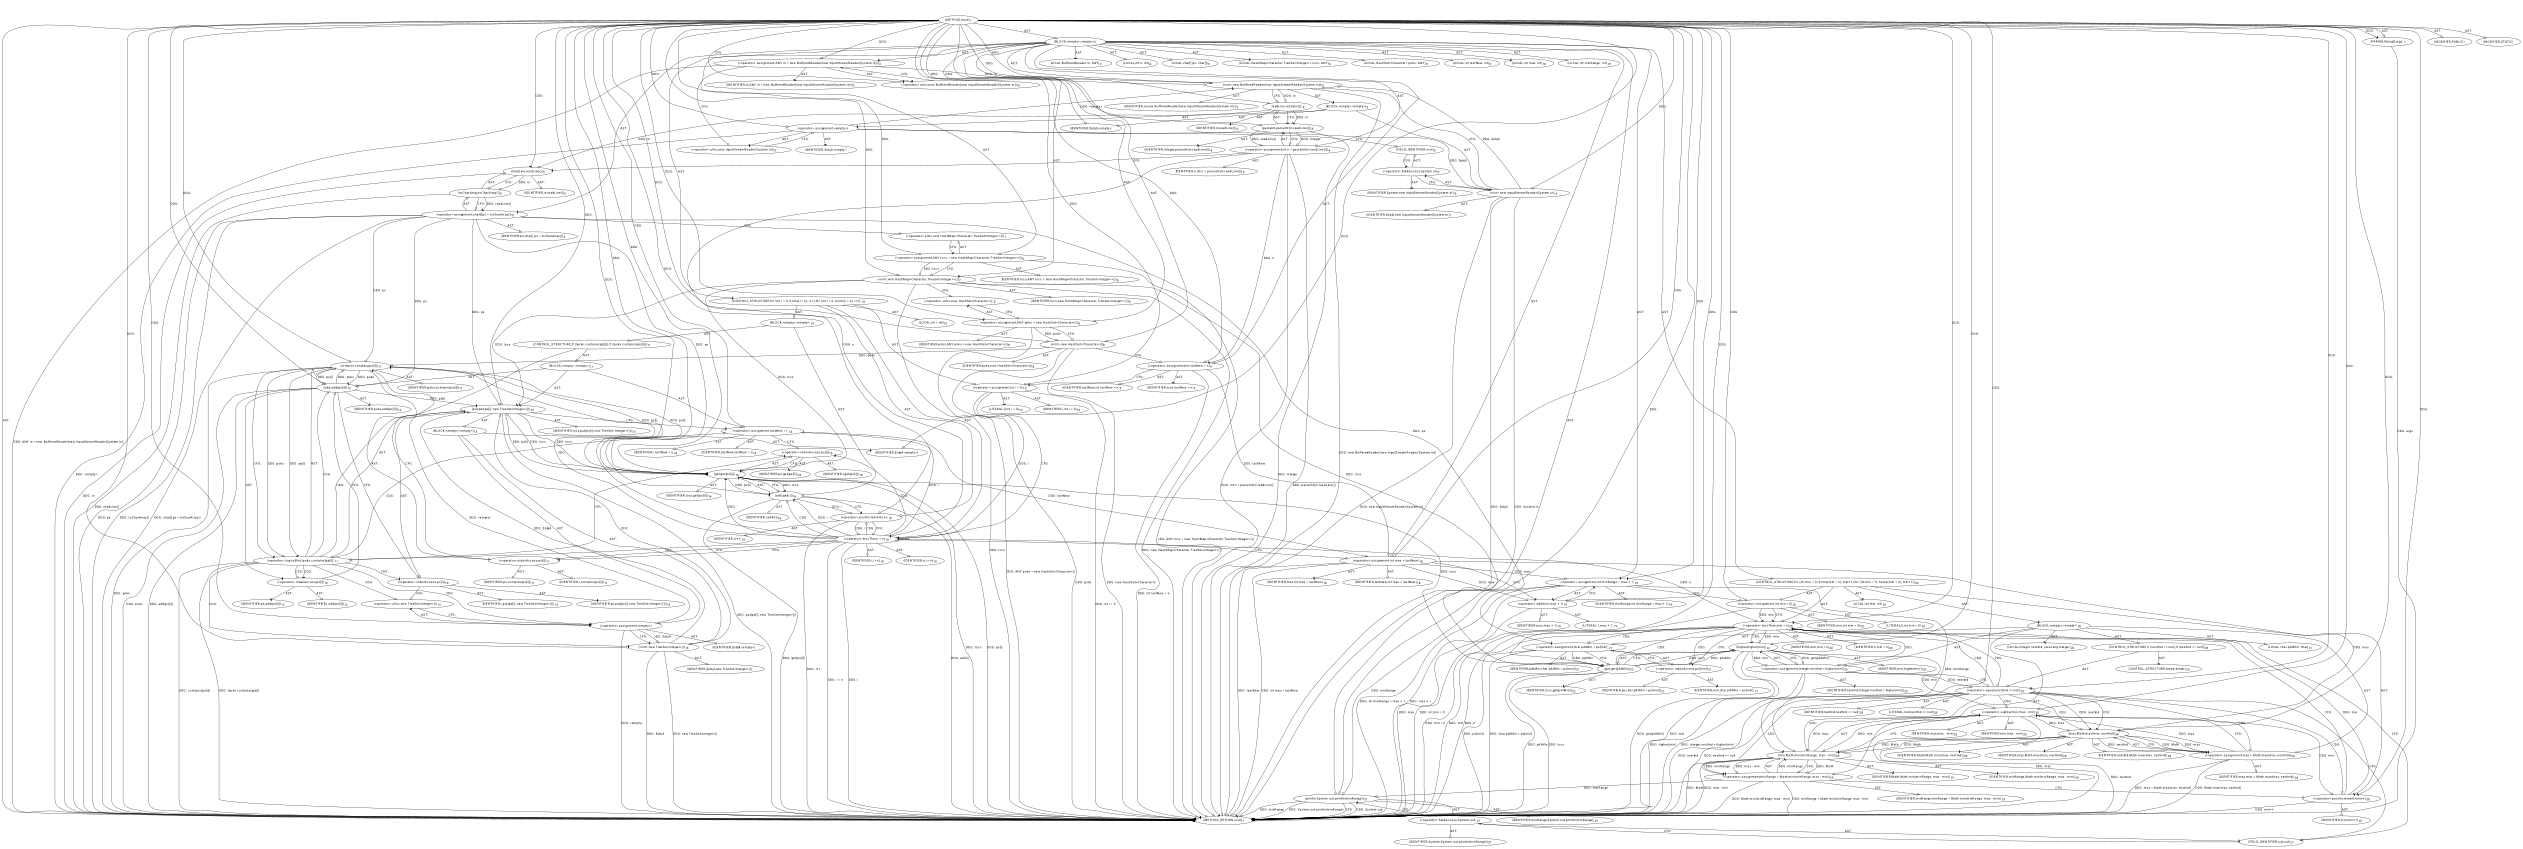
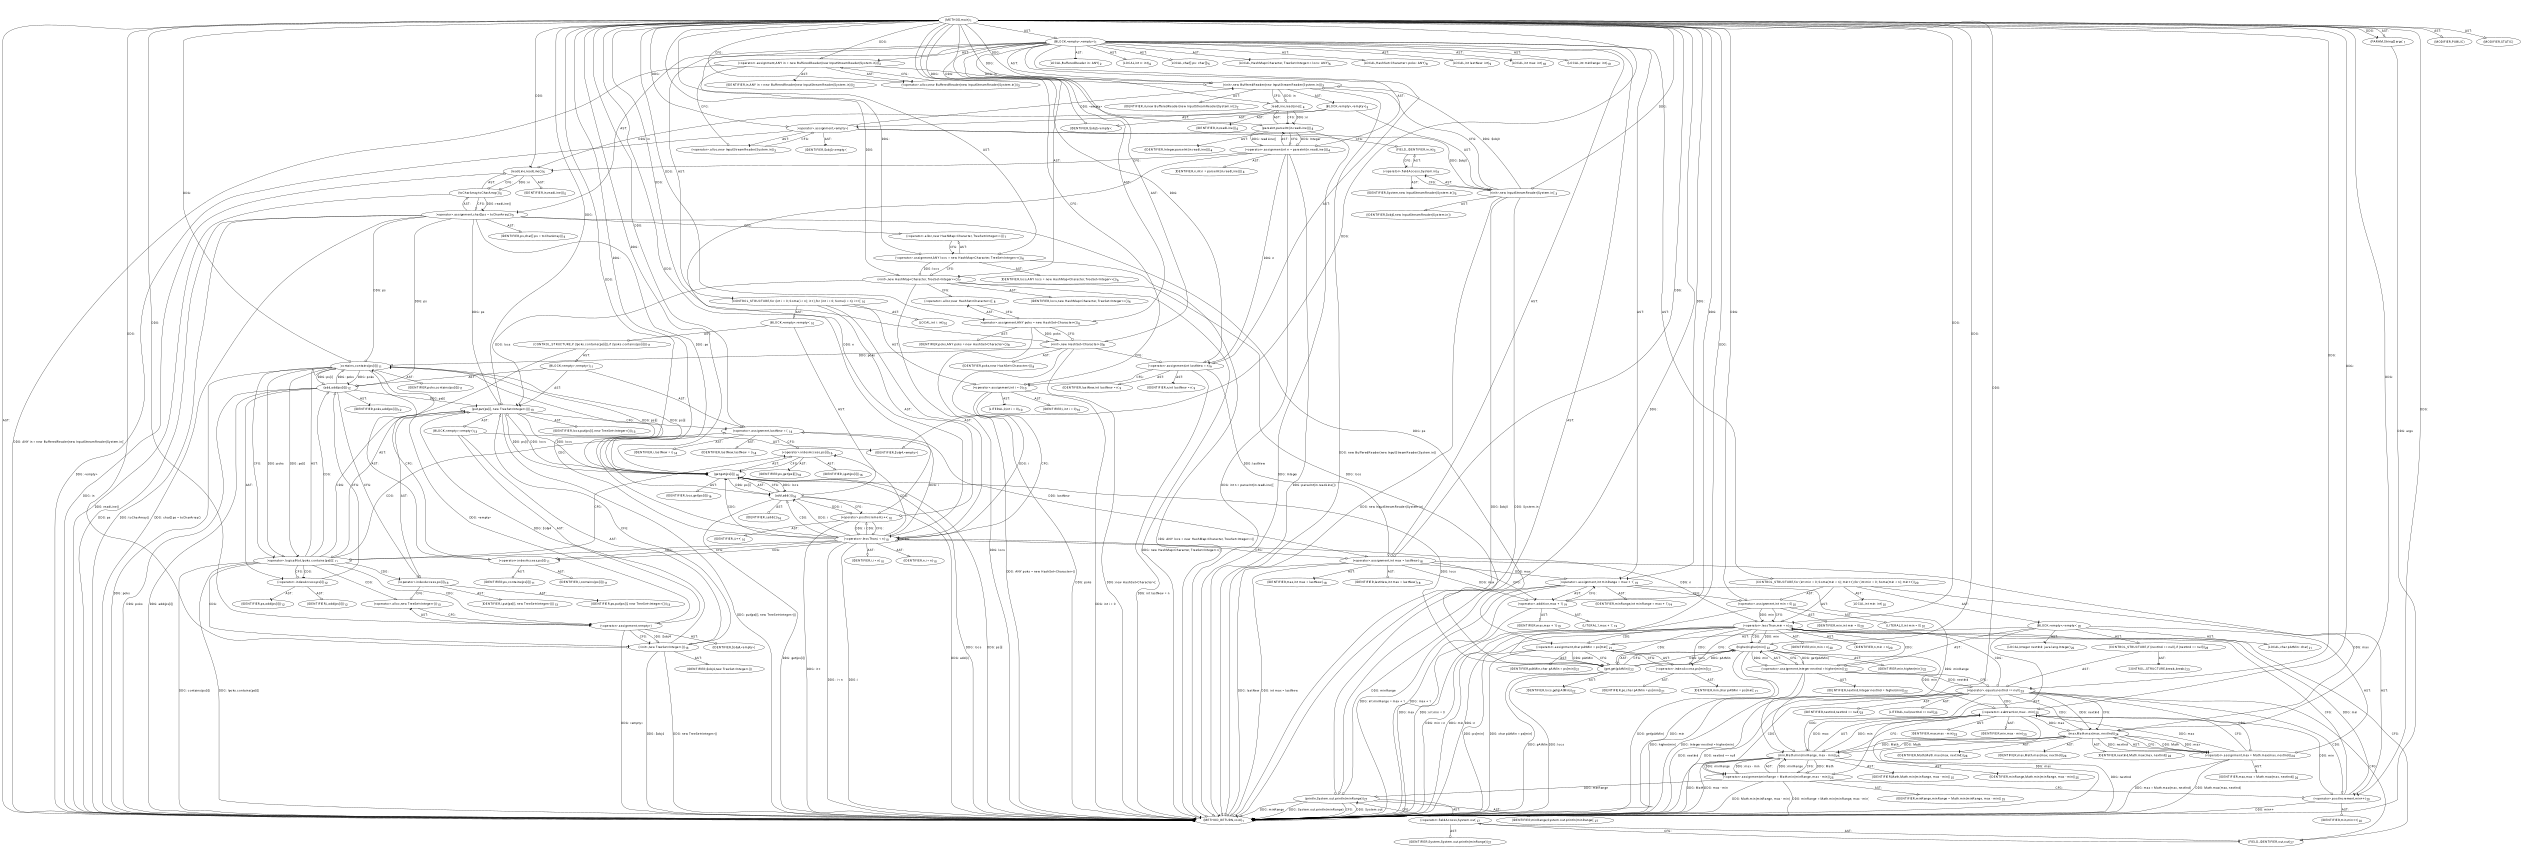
edge "(METHOD,main)" -> "(add,add(ps[i]))": removed, label "DDG:"
edge "(METHOD,main)" -> "(<operator>.assignment,int i = 0)": label "DDG: " -> "CFG: "
edge "(<init>,new HashMap<Character, TreeSet<Integer>>())" -> "(get,get(ps[i]))": removed, label "DDG: locs"
edge "(<operator>.equals,nextInd == null)" -> "(<operator>.lessThan,min < n)": removed, label "CDG:"
